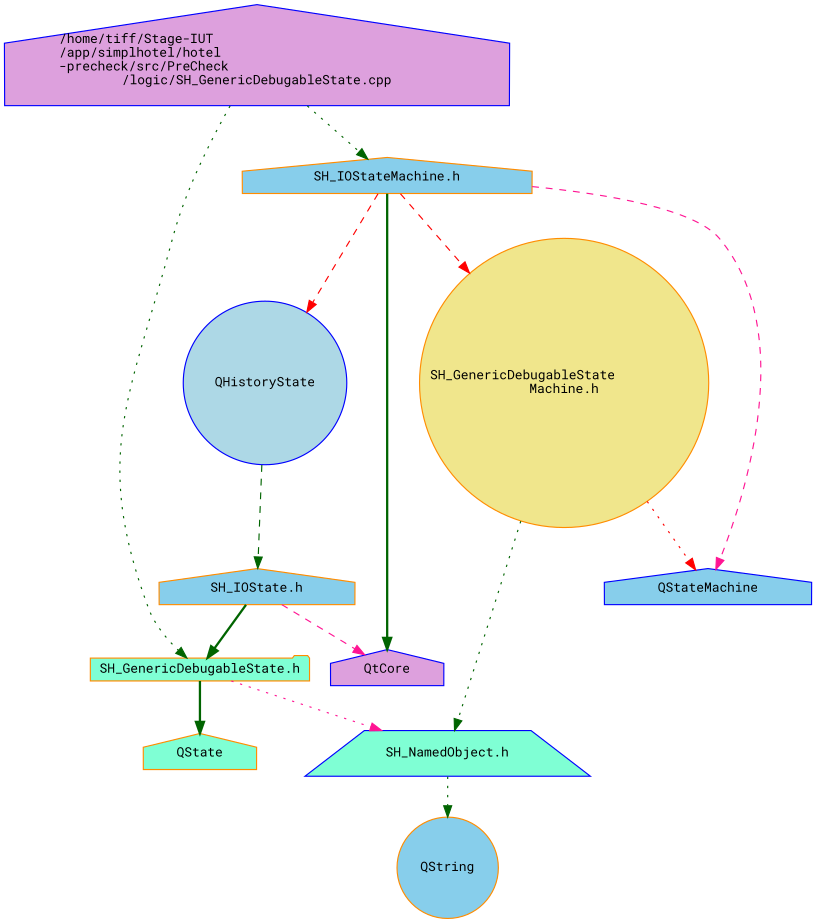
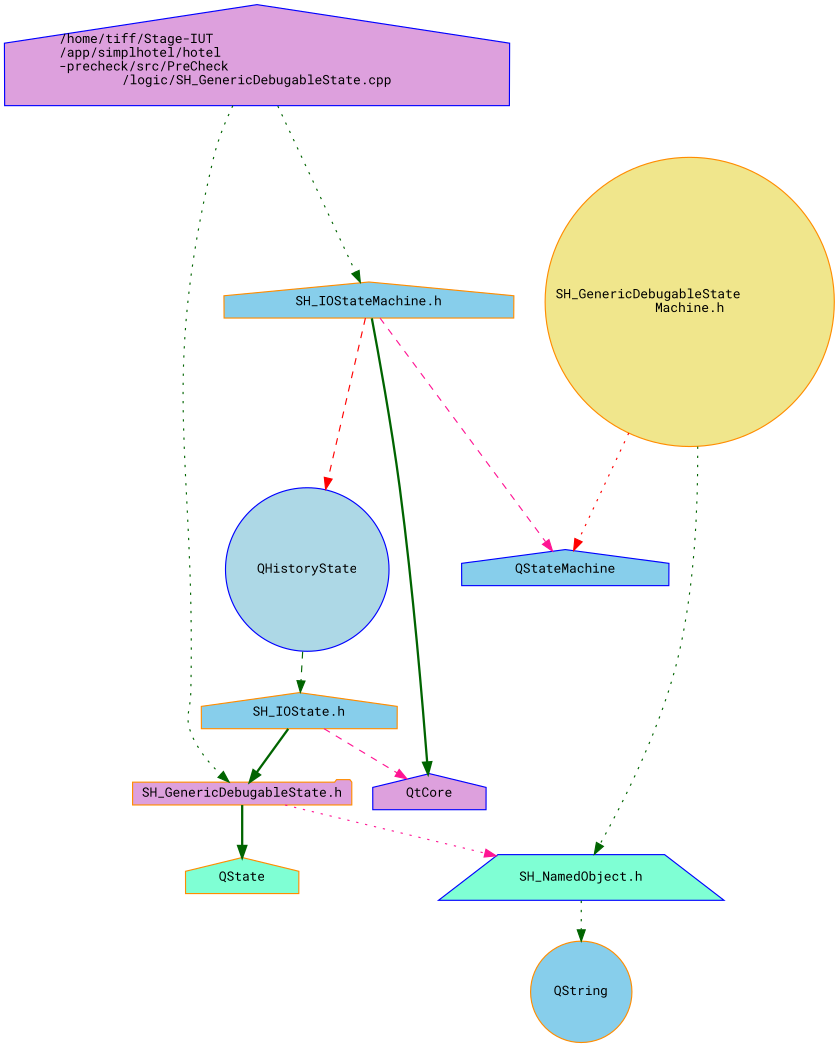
edge "SH_IOStateMachine.h" -> "SH_GenericDebugableState Machine.h": removed
node "SH_GenericDebugableState.h": fillcolor aquamarine -> plum
